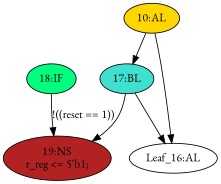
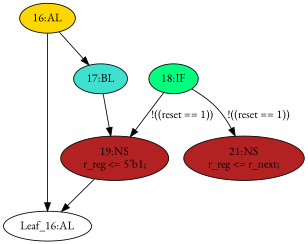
node "10:AL": label "10:AL" -> "16:AL"
edge "17:BL" -> "Leaf_16:AL": now "19:NS r_reg <= 5'b1;" -> "Leaf_16:AL"
node "21:NS r_reg <= r_next;": added
